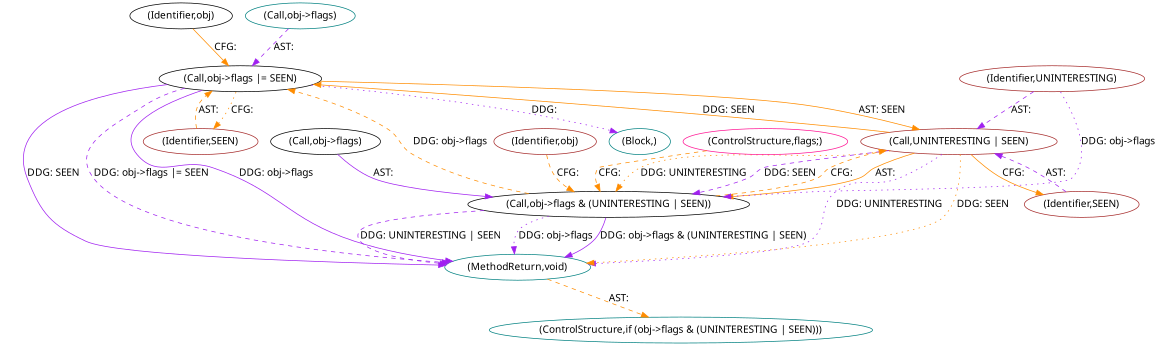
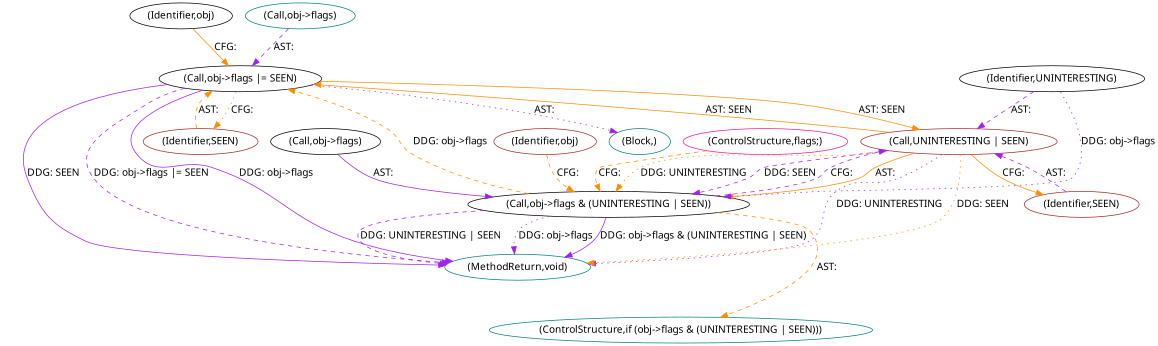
node "(Identifier,UNINTERESTING)": color brown -> black
edge "(Call,obj->flags |= SEEN)" -> "(Block,)": label "DDG: " -> "AST: "
edge "(Call,UNINTERESTING | SEEN)" -> "(Call,obj->flags |= SEEN)": label "DDG: SEEN" -> "AST: SEEN"
edge "(Call,obj->flags & (UNINTERESTING | SEEN))" -> "(Call,UNINTERESTING | SEEN)": color darkorange -> purple
edge "(MethodReturn,void)" -> "(ControlStructure,if (obj->flags & (UNINTERESTING | SEEN)))": now "(Call,obj->flags & (UNINTERESTING | SEEN))" -> "(ControlStructure,if (obj->flags & (UNINTERESTING | SEEN)))"
